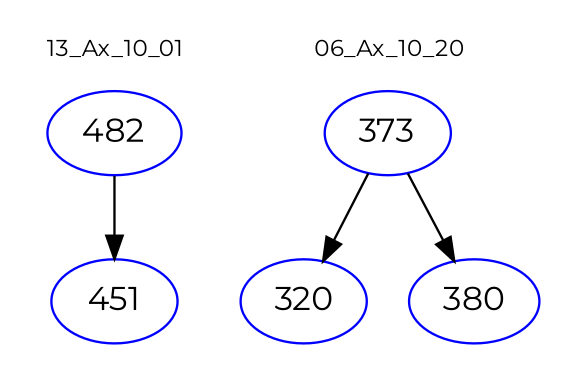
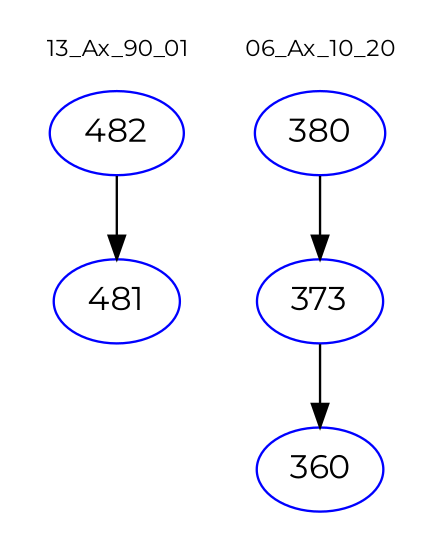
cluster "13_Ax_10_01": label "13_Ax_10_01" -> "13_Ax_90_01"
edge "373" -> "380": reversed
node "451": label "451" -> "481"
node "320": label "320" -> "360"
